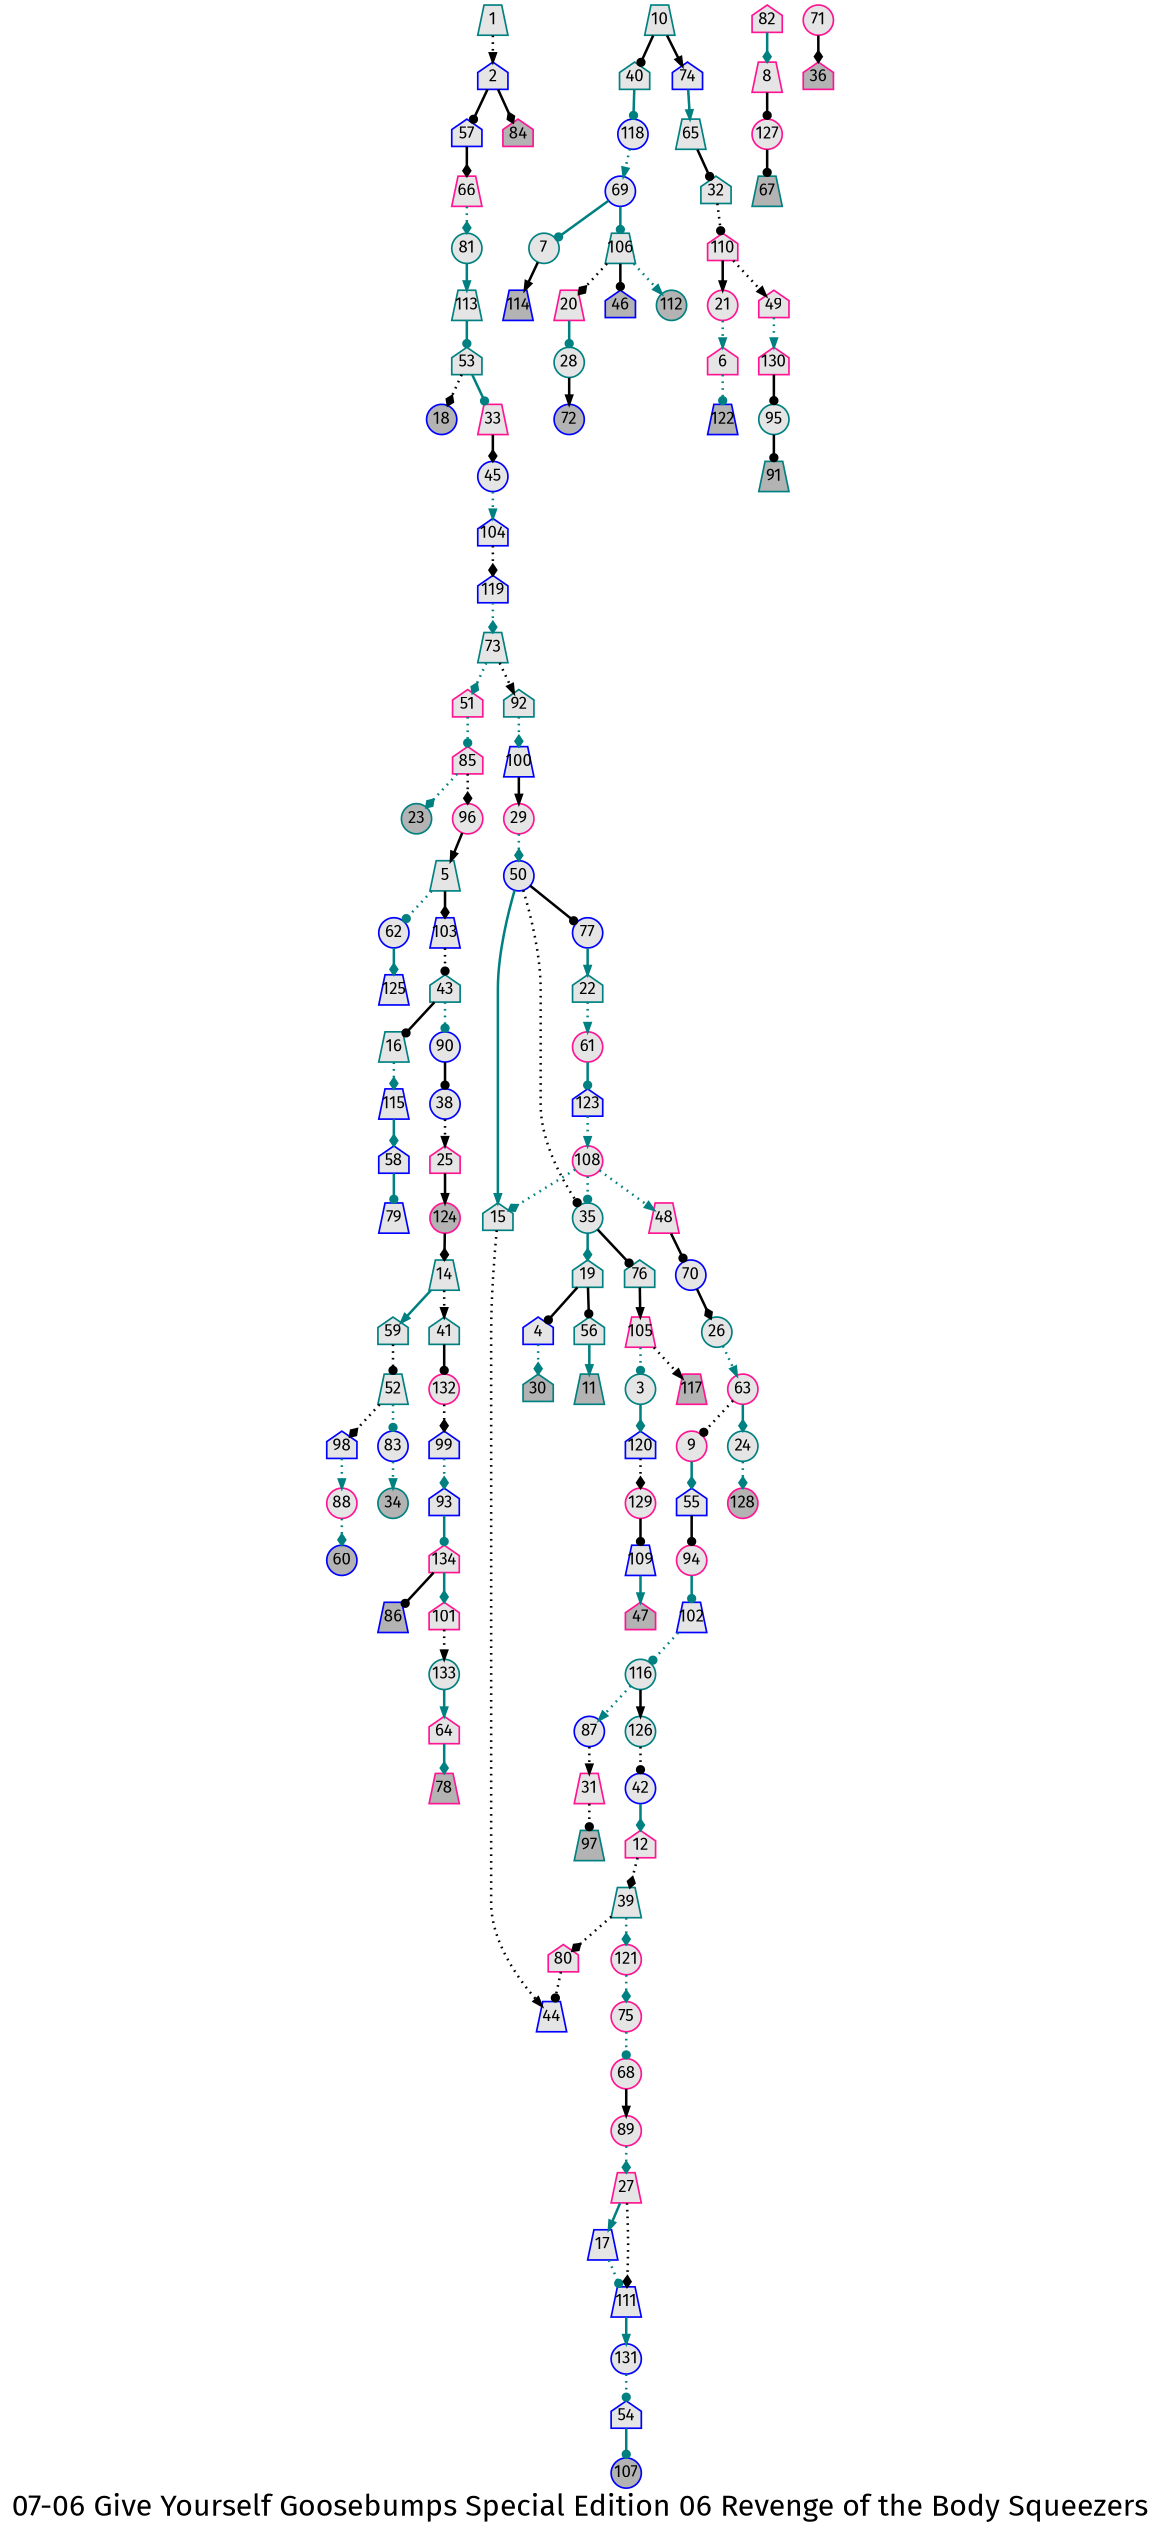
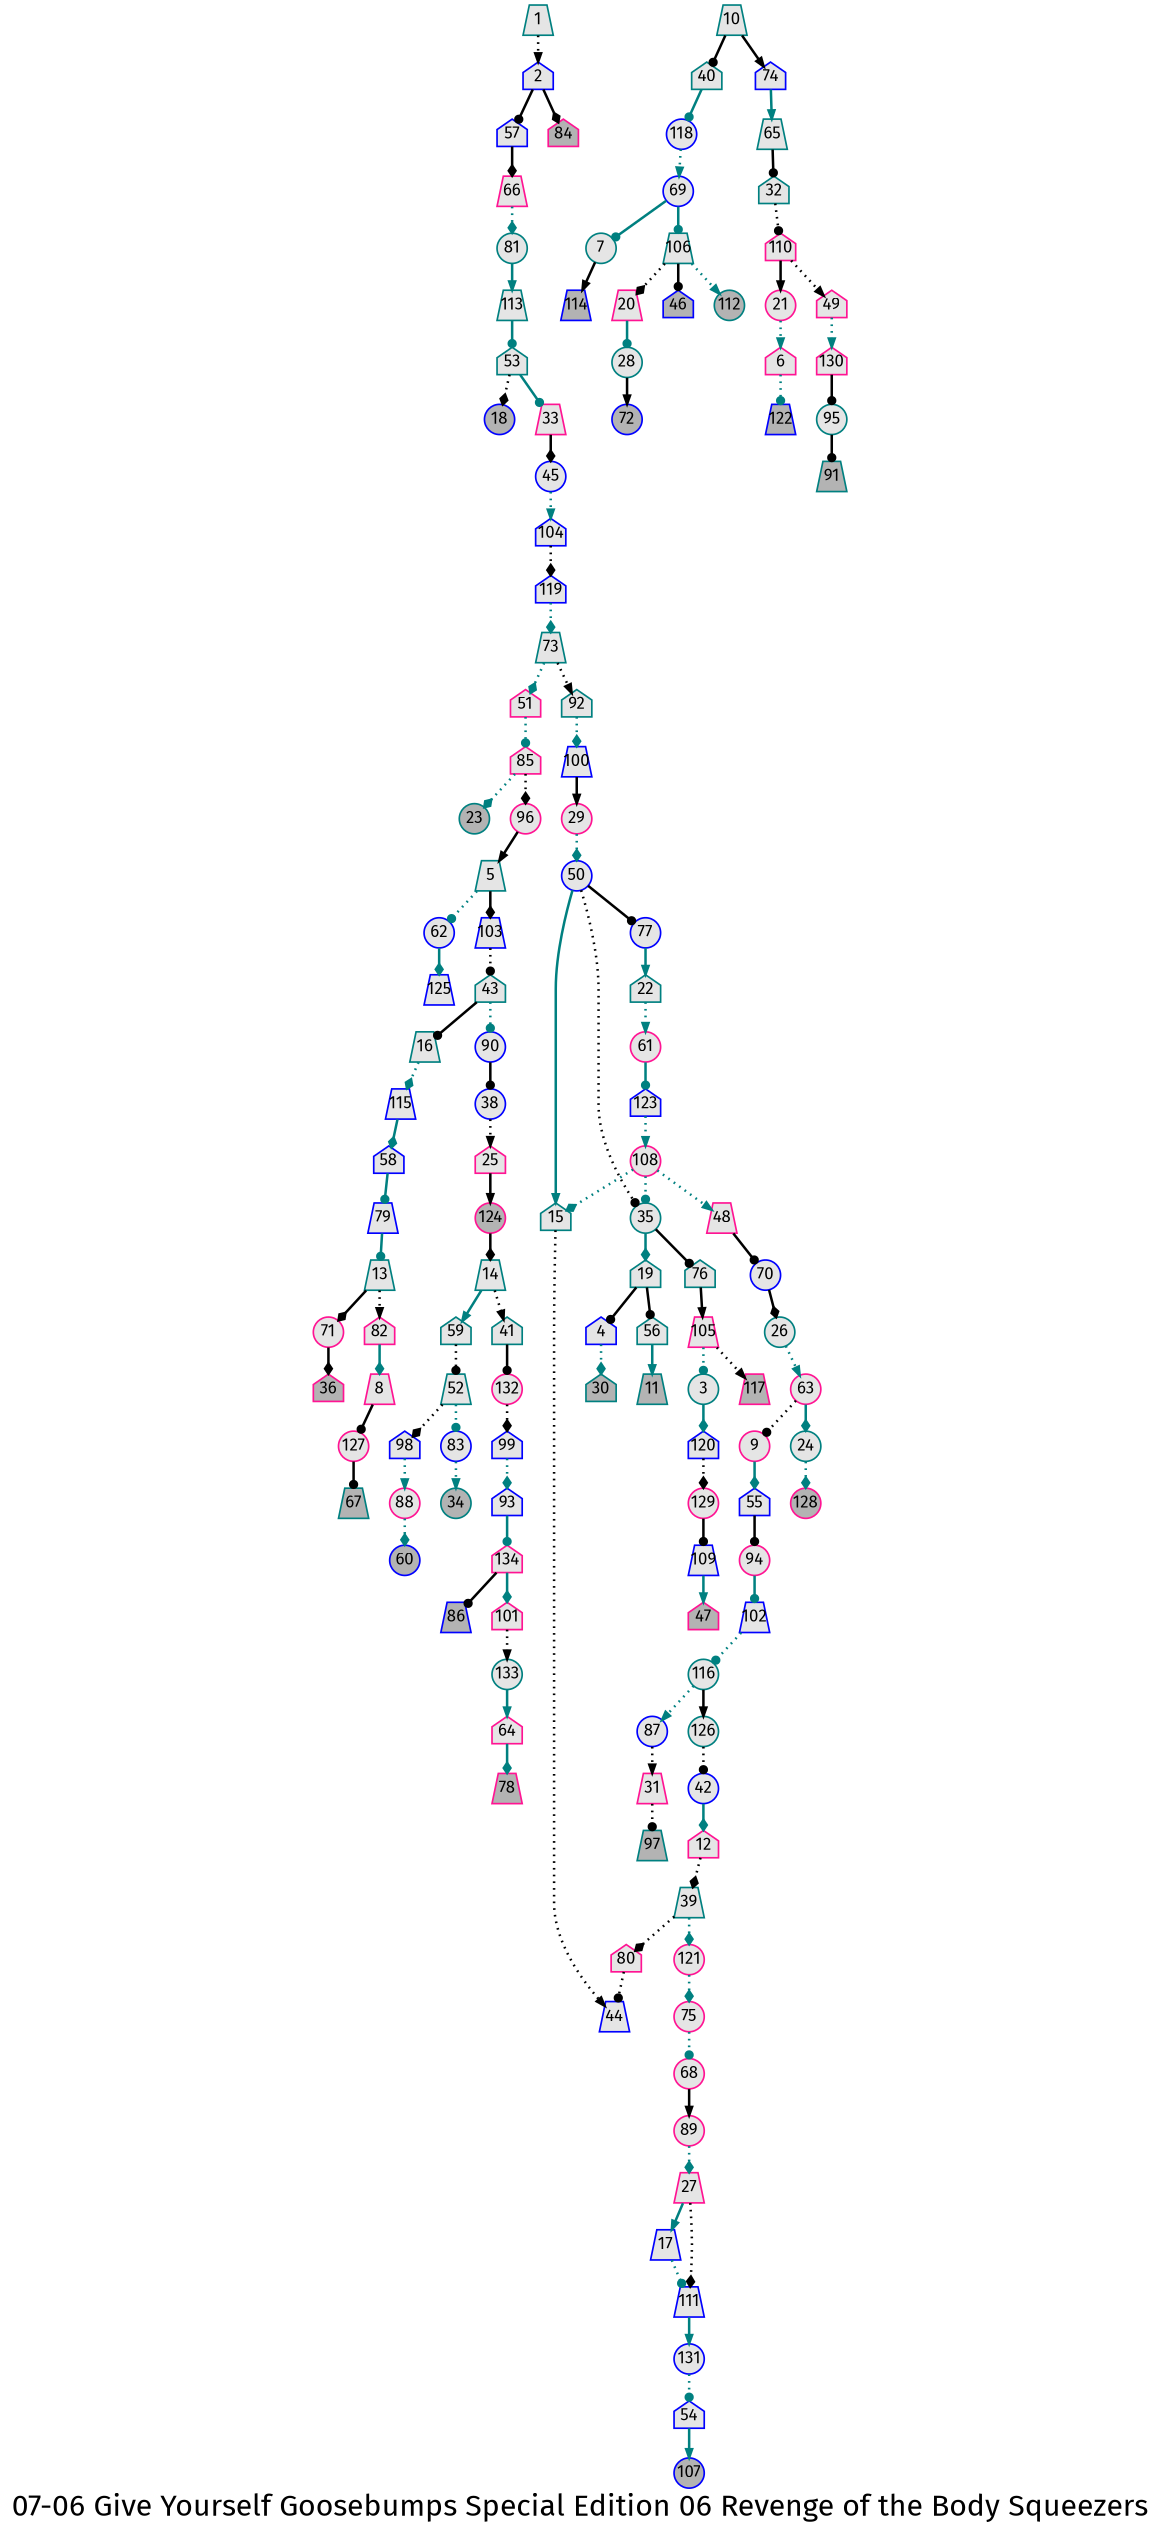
node "13": added
edge "54" -> "107": arrowhead dot -> normal
